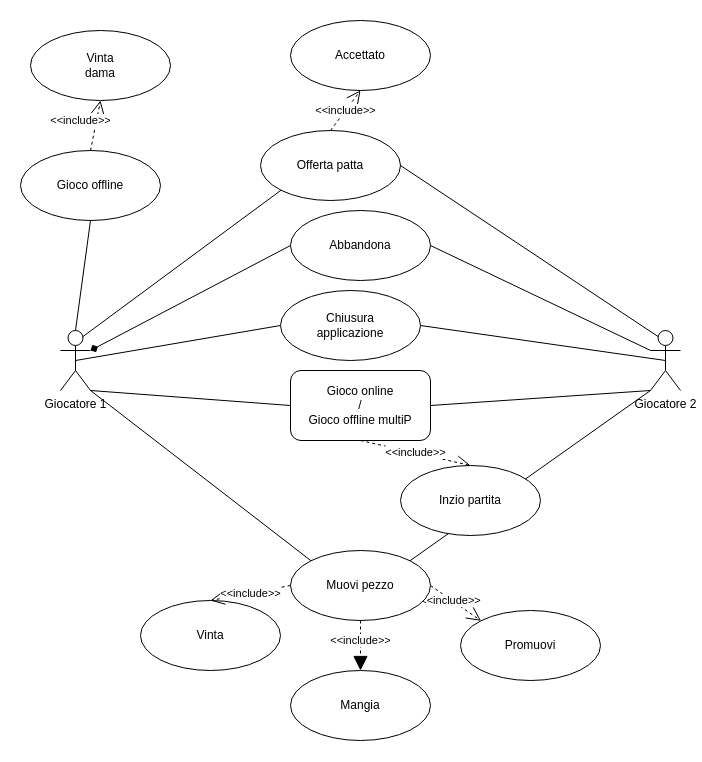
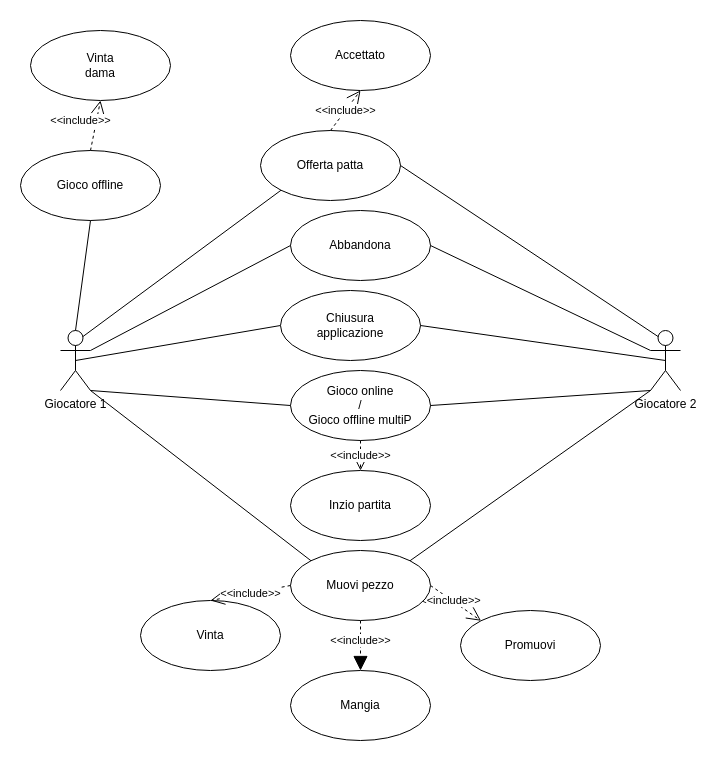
edge "Abbandona" -> "Giocatore 1": arrowhead diamond -> none
node "Gioco online / Gioco offline multiP": shape rounded rectangle -> ellipse
node "Inzio partita": moved (471, 501) -> (361, 506)
